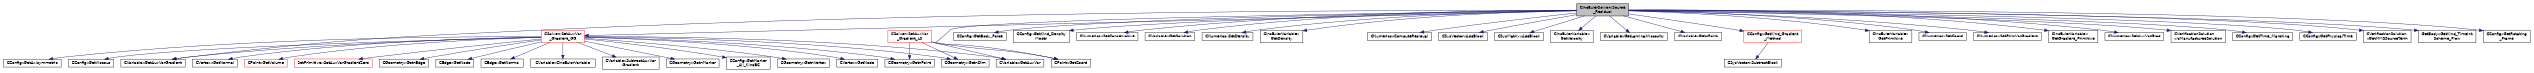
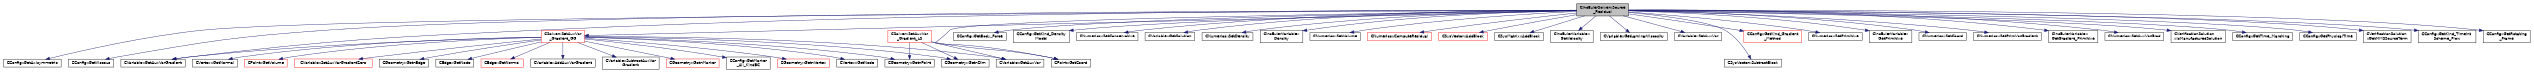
node "CIncEulerVariable:: GetDensity": label "CIncEulerVariable:: GetDensity" -> "CIncEulerVariable:: Density"
node "CNumerics::SetVolume": added
node "CNumerics::ComputeResidual": color black -> red
node "CSysVector::AddBlock": color black -> red
node "CVariable::GetnPoint": label "CVariable::GetnPoint" -> "CVariable::SetAuxVar"
node "CNumerics::SetPrimitive": added
node "GetBody::GetKind_TimeInt Scheme_Flow": label "GetBody::GetKind_TimeInt Scheme_Flow" -> "CConfig::GetKind_TimeInt Scheme_Flow"
edge "CSolver::SetAuxVar _Gradient_GG" -> "CConfig::GetAxisymmetric": now "CIncEulerSolver::Source _Residual" -> "CConfig::GetAxisymmetric"
edge "CSolver::SetAuxVar _Gradient_GG" -> "CConfig::GetViscous": now "CIncEulerSolver::Source _Residual" -> "CConfig::GetViscous"
edge "CConfig::GetKind_Gradient _Method" -> "CSysVector::SubtractBlock": now "CIncEulerSolver::Source _Residual" -> "CSysVector::SubtractBlock"
node "SetPrimitive::SetAuxVarGradientZero": label "SetPrimitive::SetAuxVarGradientZero" -> "CVariable::SetAuxVarGradientZero"
node "CEdge::GetNormal": color black -> red
node "CVariable::CIncEulerVariable": label "CVariable::CIncEulerVariable" -> "CVariable::AddAuxVarGradient"
node "CGeometry::GetnMarker": color black -> red
node "CGeometry::GetnVertex": color black -> red
